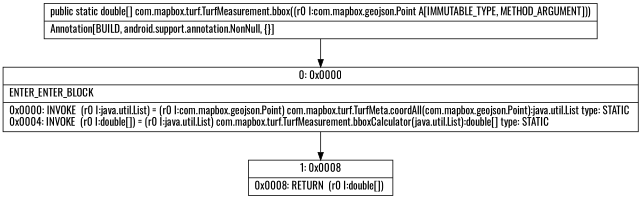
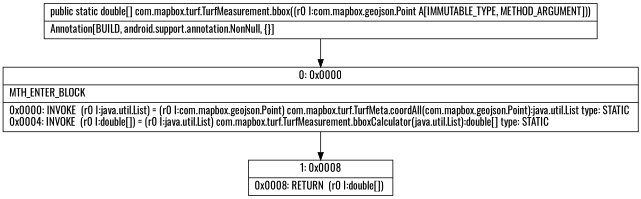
node "0: 0x0000": text "ENTER_ENTER_BLOCK" -> "MTH_ENTER_BLOCK"
